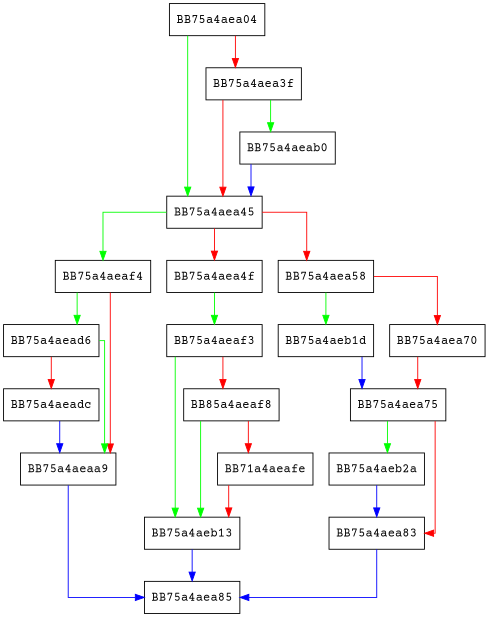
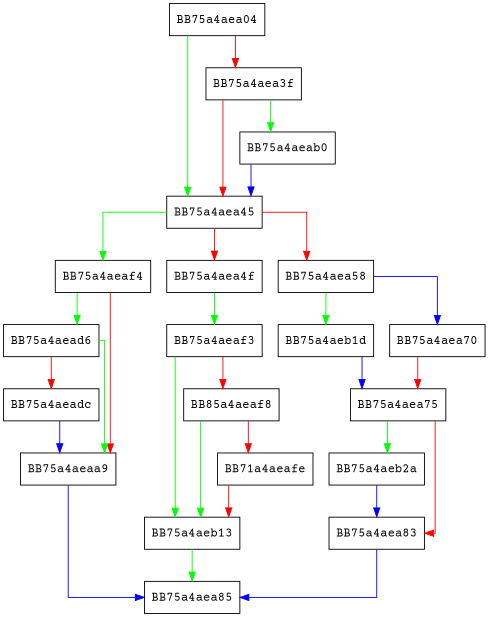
edge "BB75a4aea58" -> "BB75a4aea70": color red -> blue
edge "BB75a4aeb13" -> "BB75a4aea85": color blue -> green
